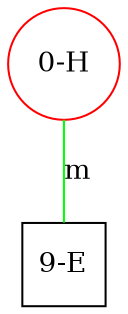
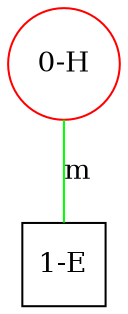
node "9-E": label "9-E" -> "1-E"
